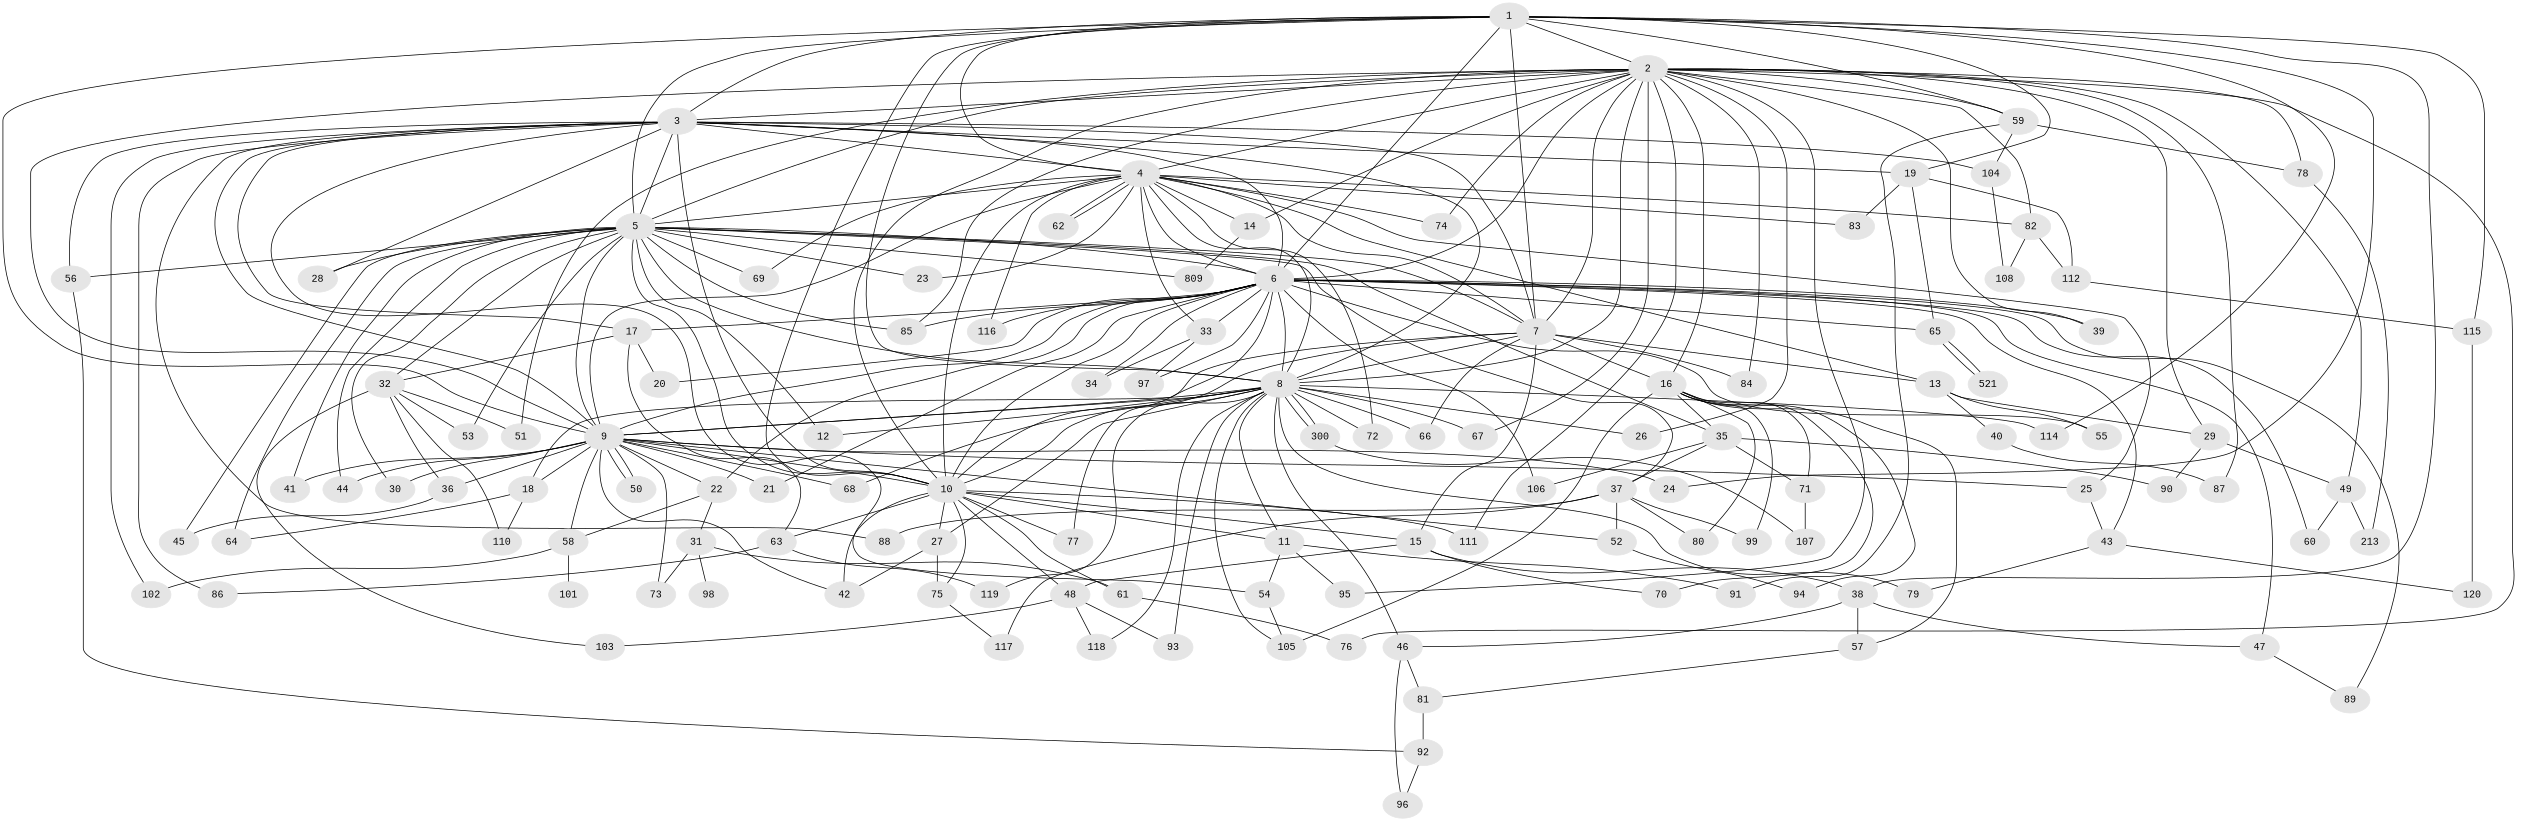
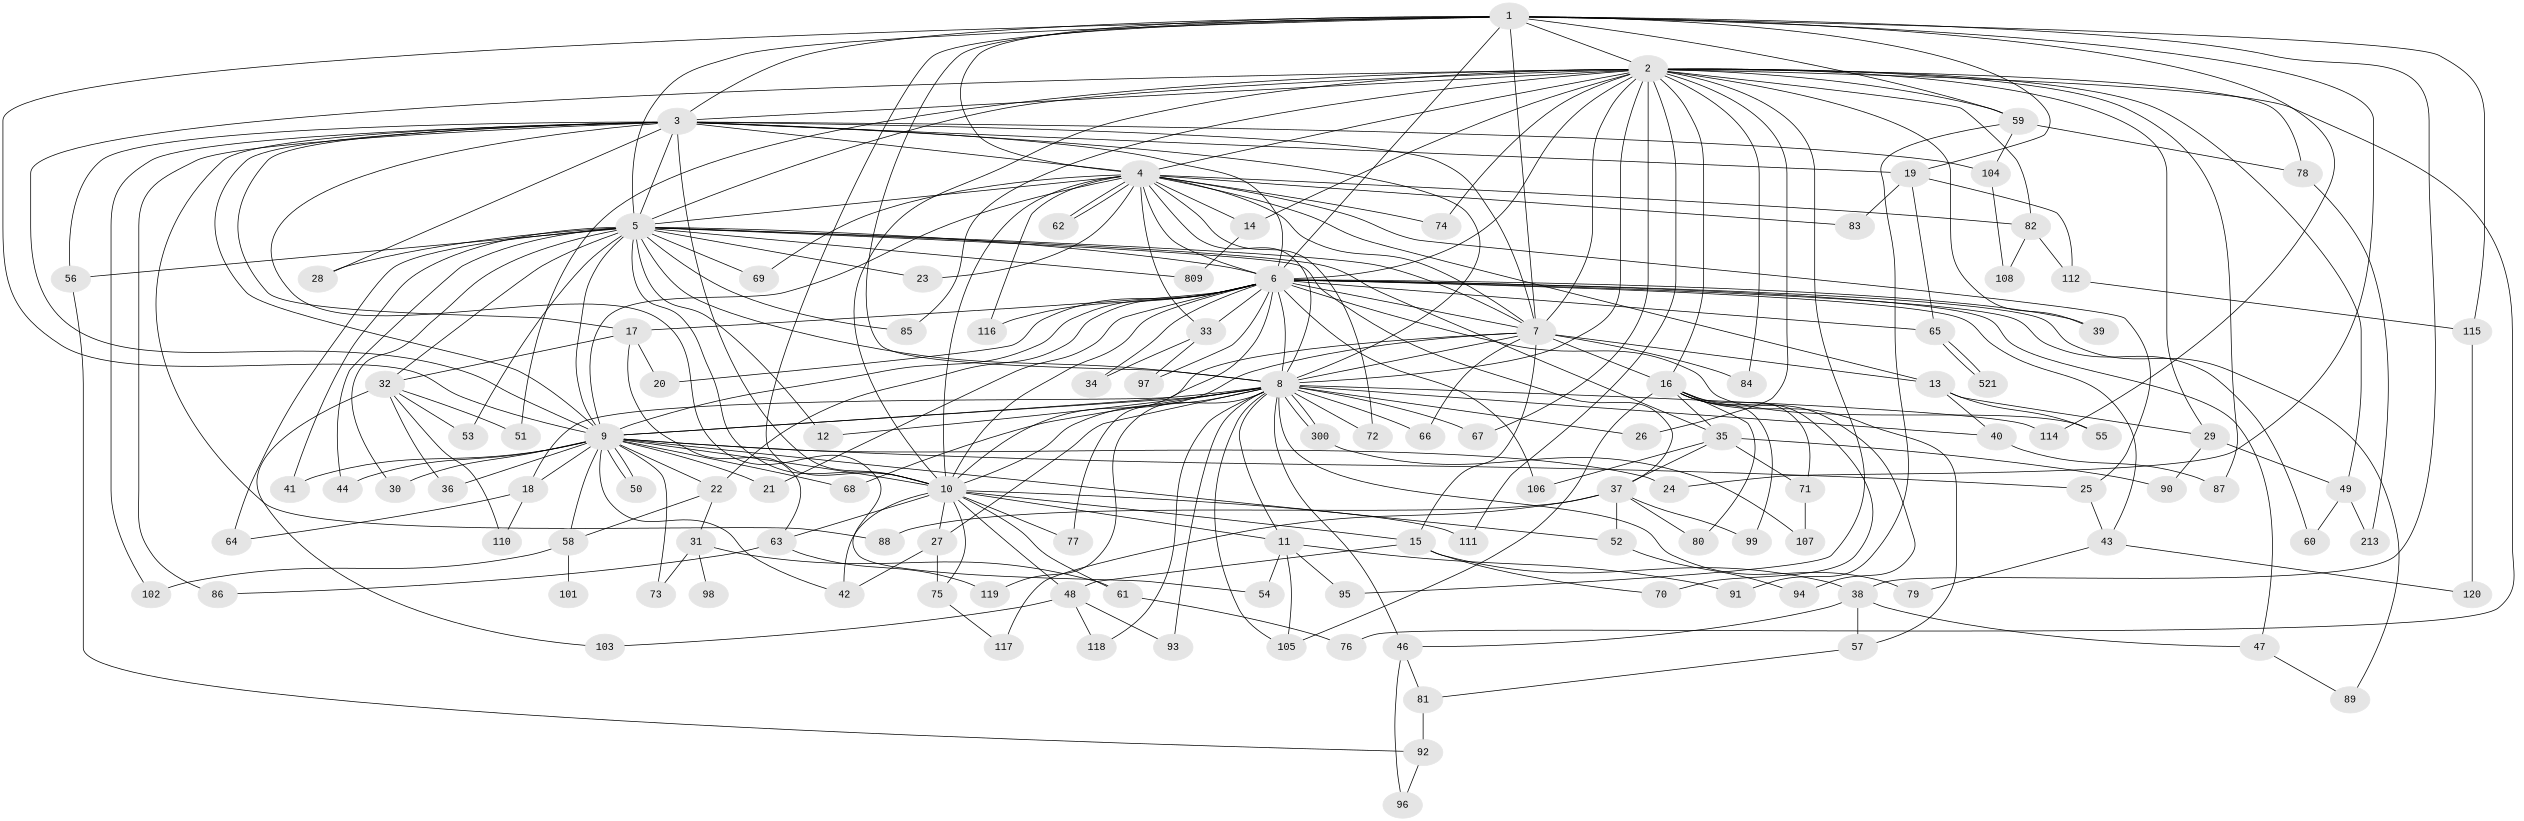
edge "6" -- "85": now "6" -- "7"
edge "8" -- "40": added
node "45": removed
edge "54" -- "105": now "11" -- "105"
